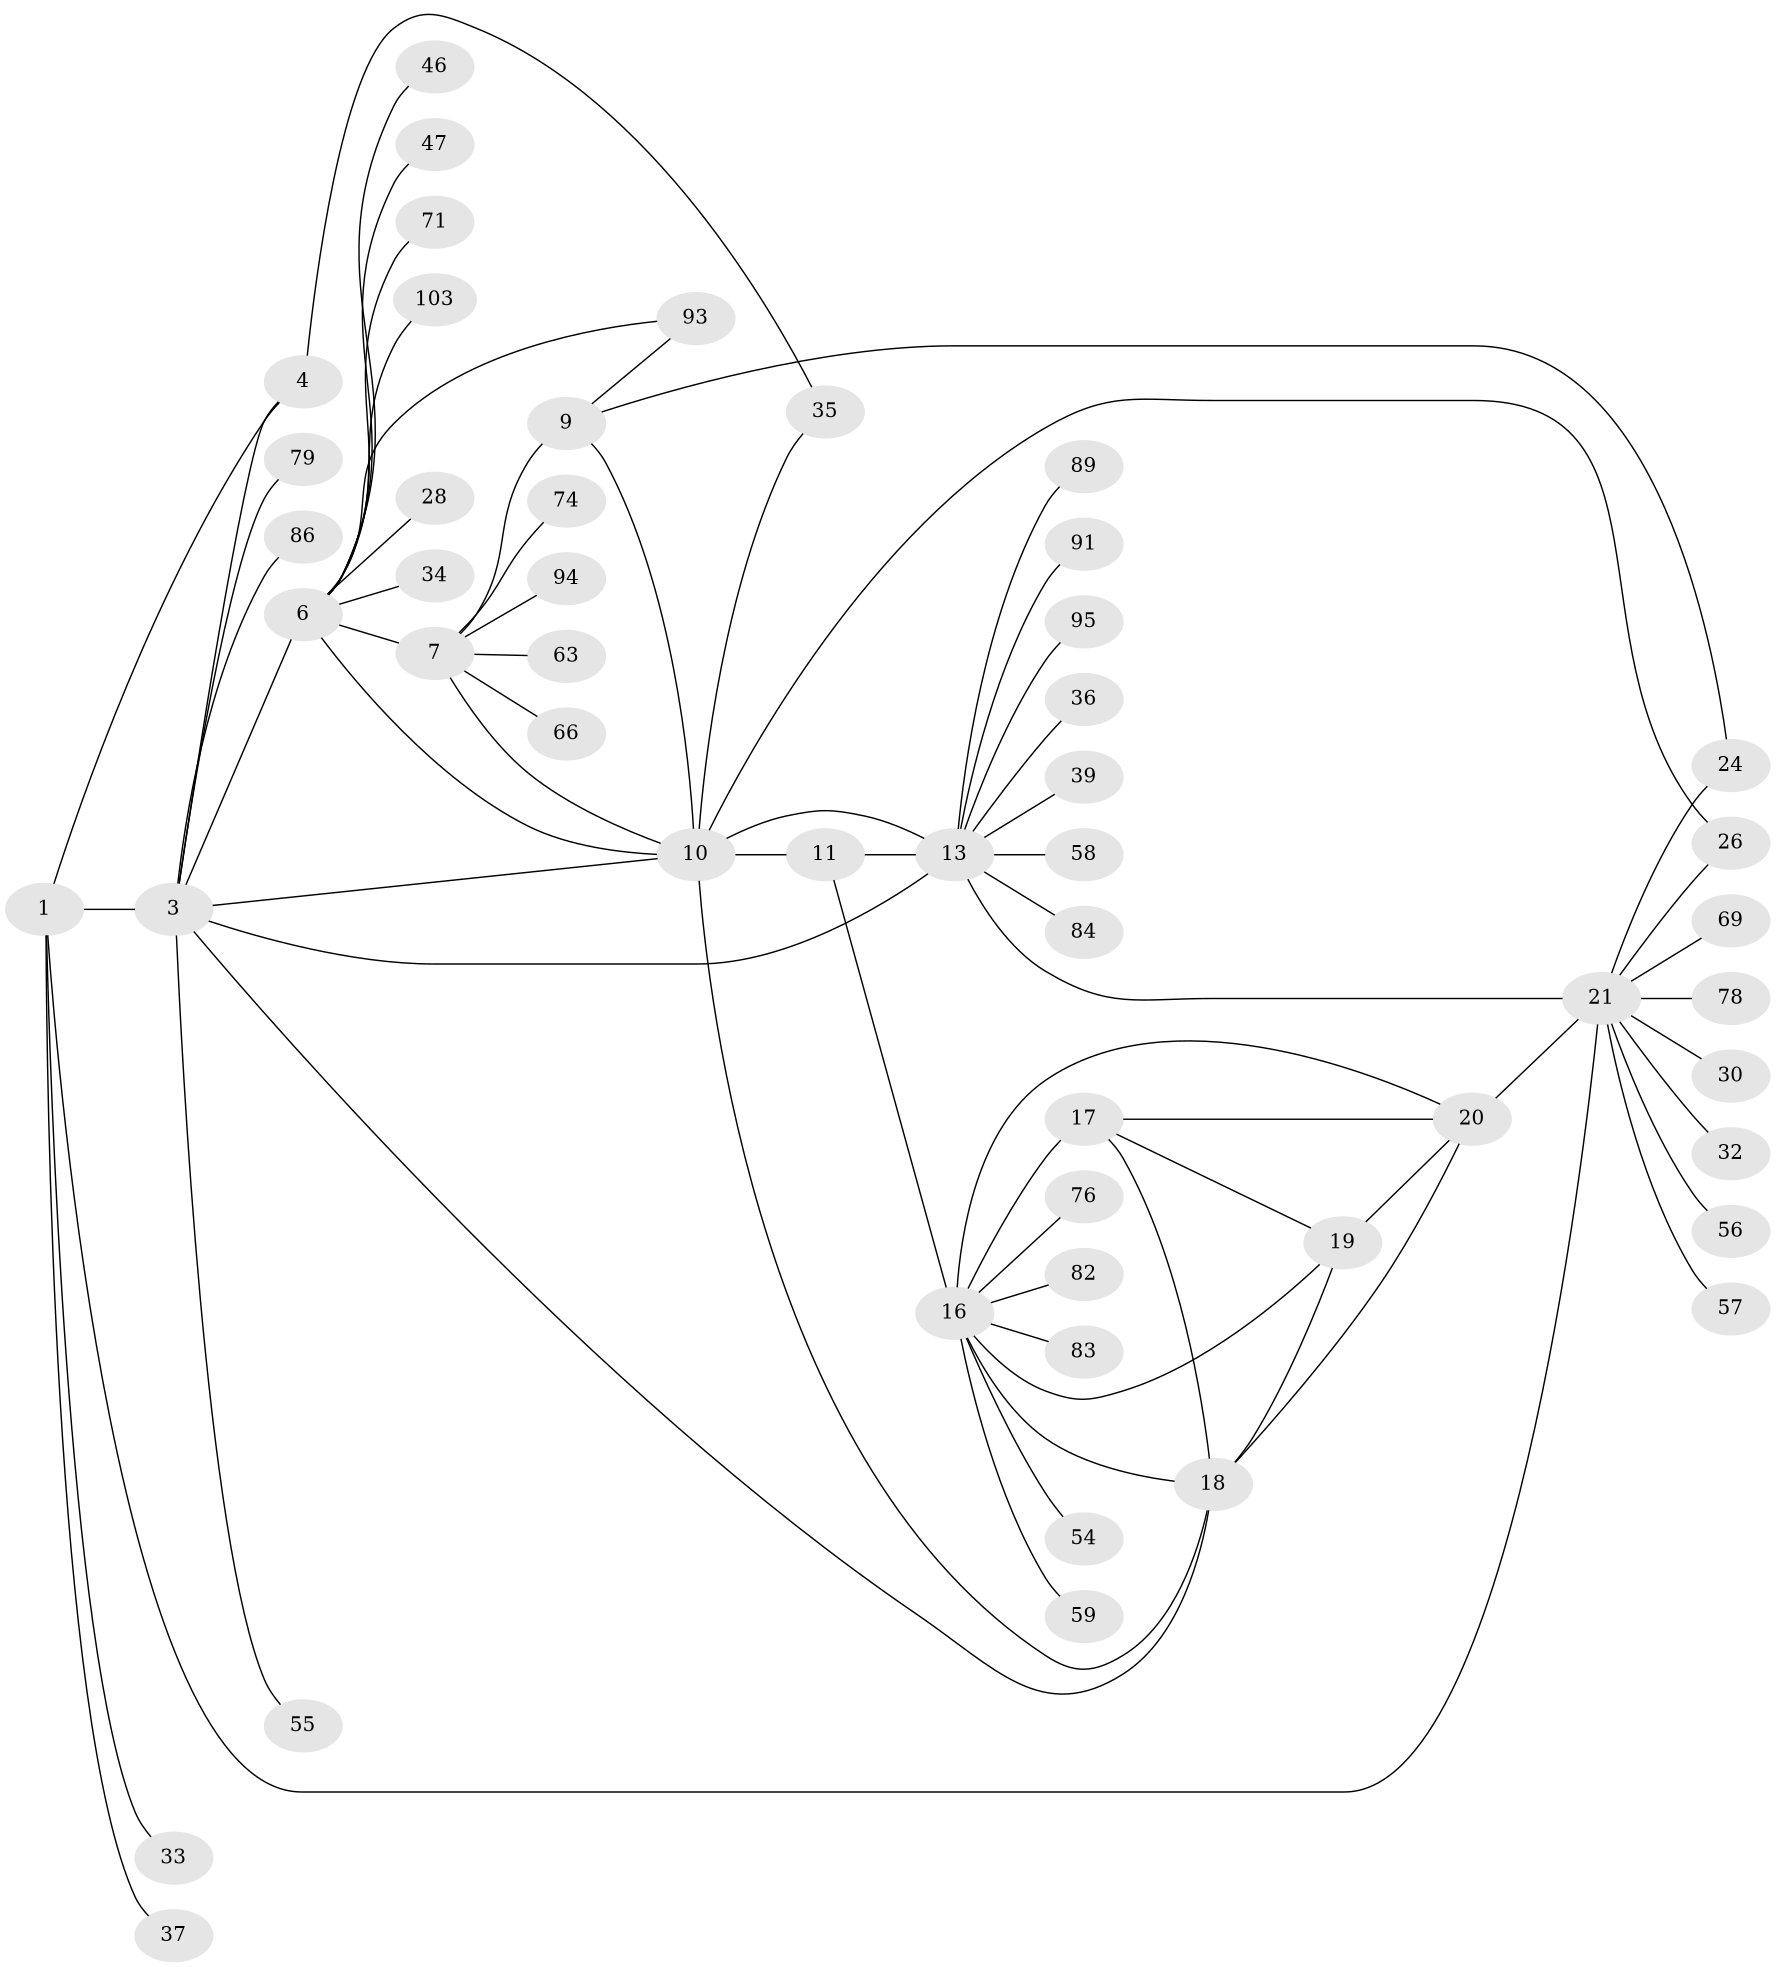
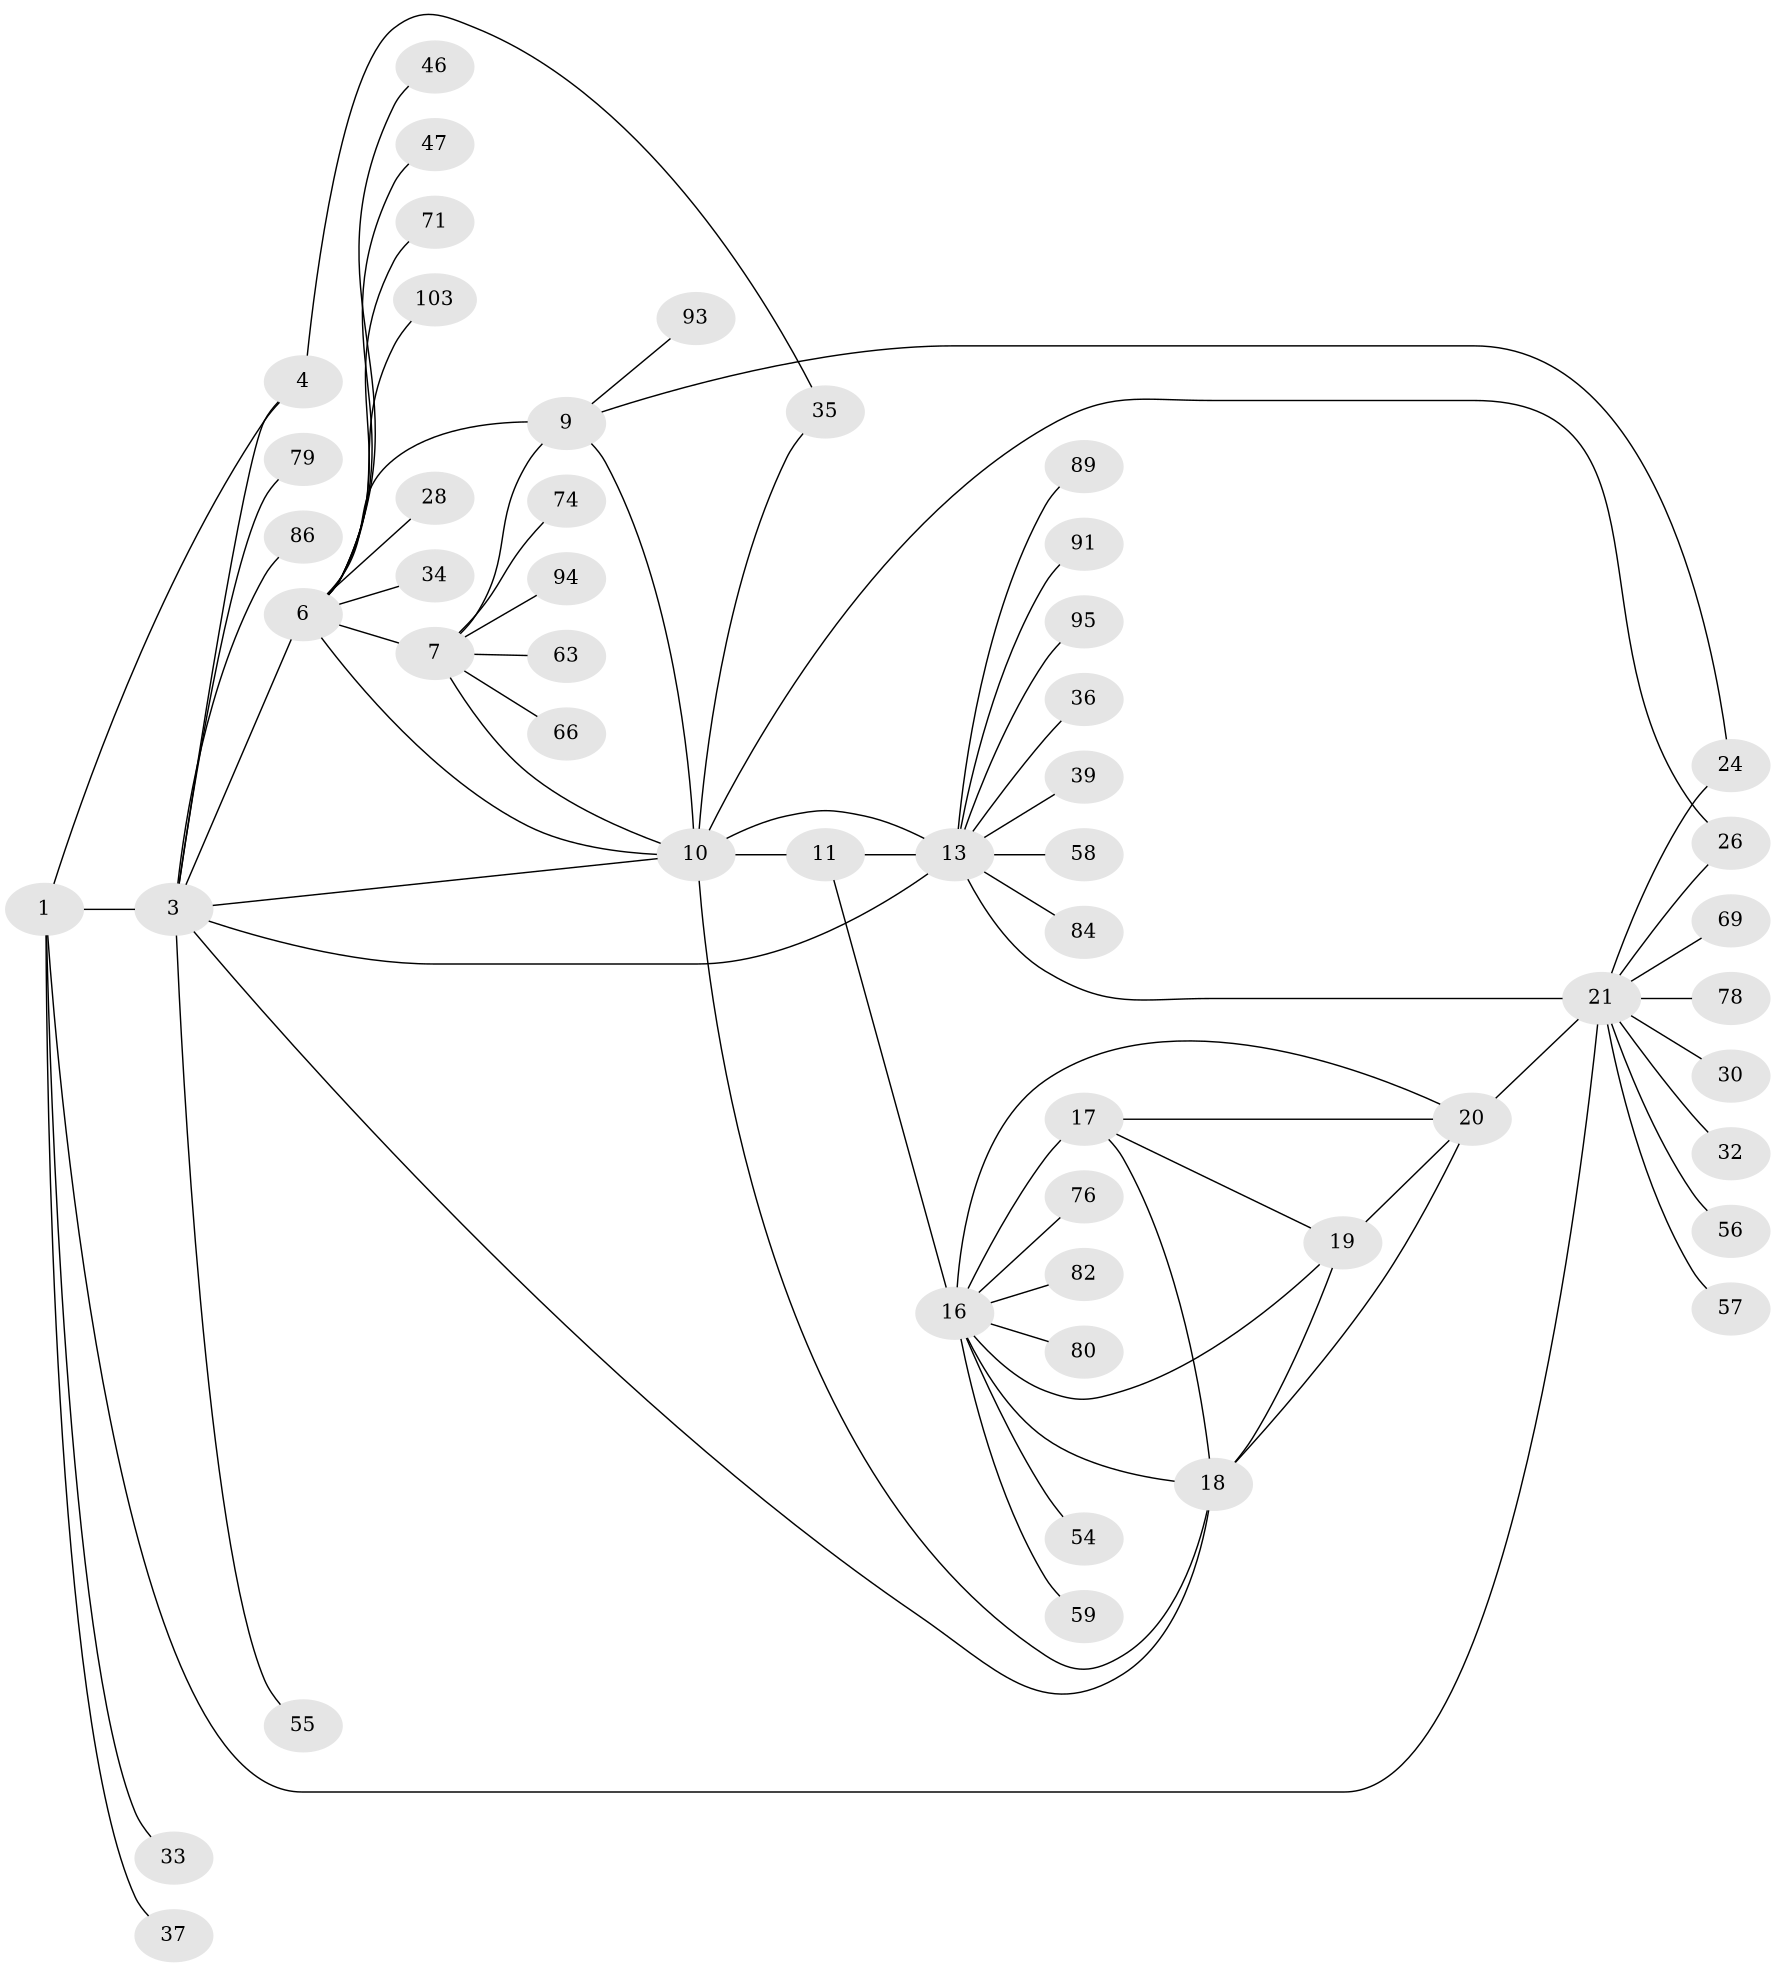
edge "93" -- "6": now "9" -- "6"
node "83": label "83" -> "80"
